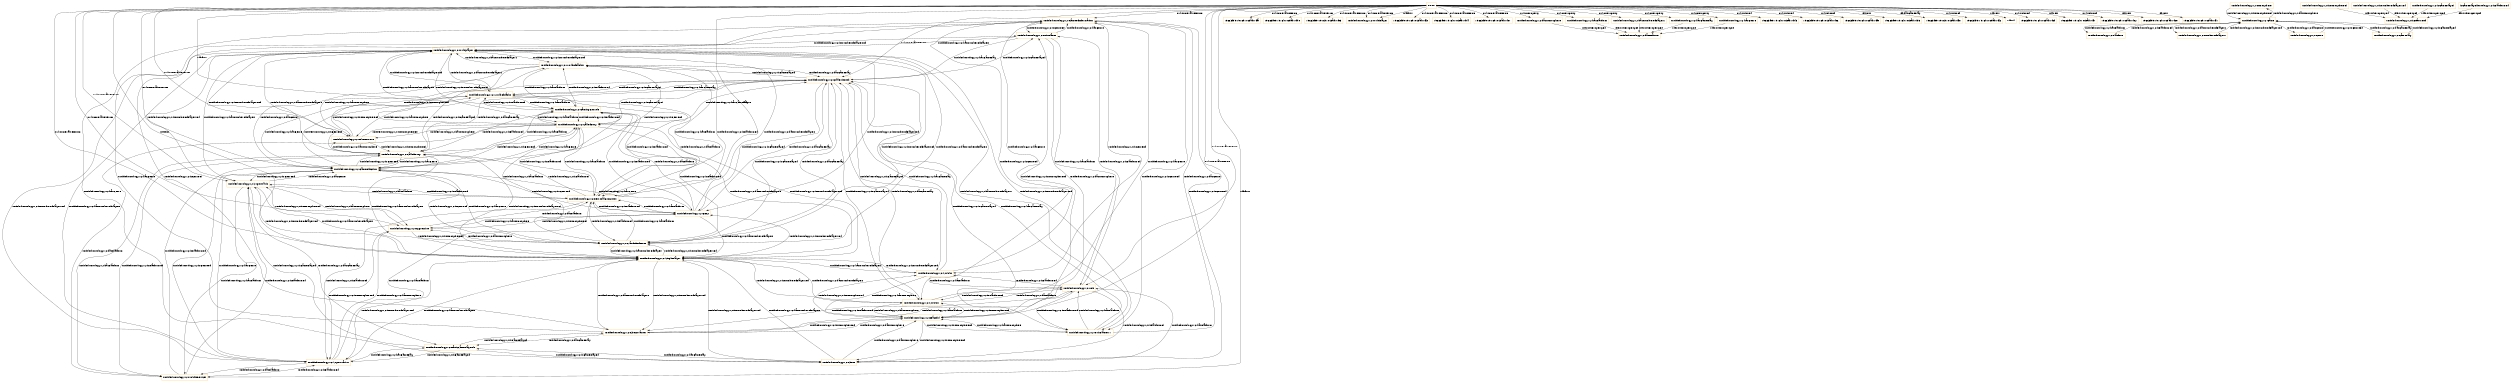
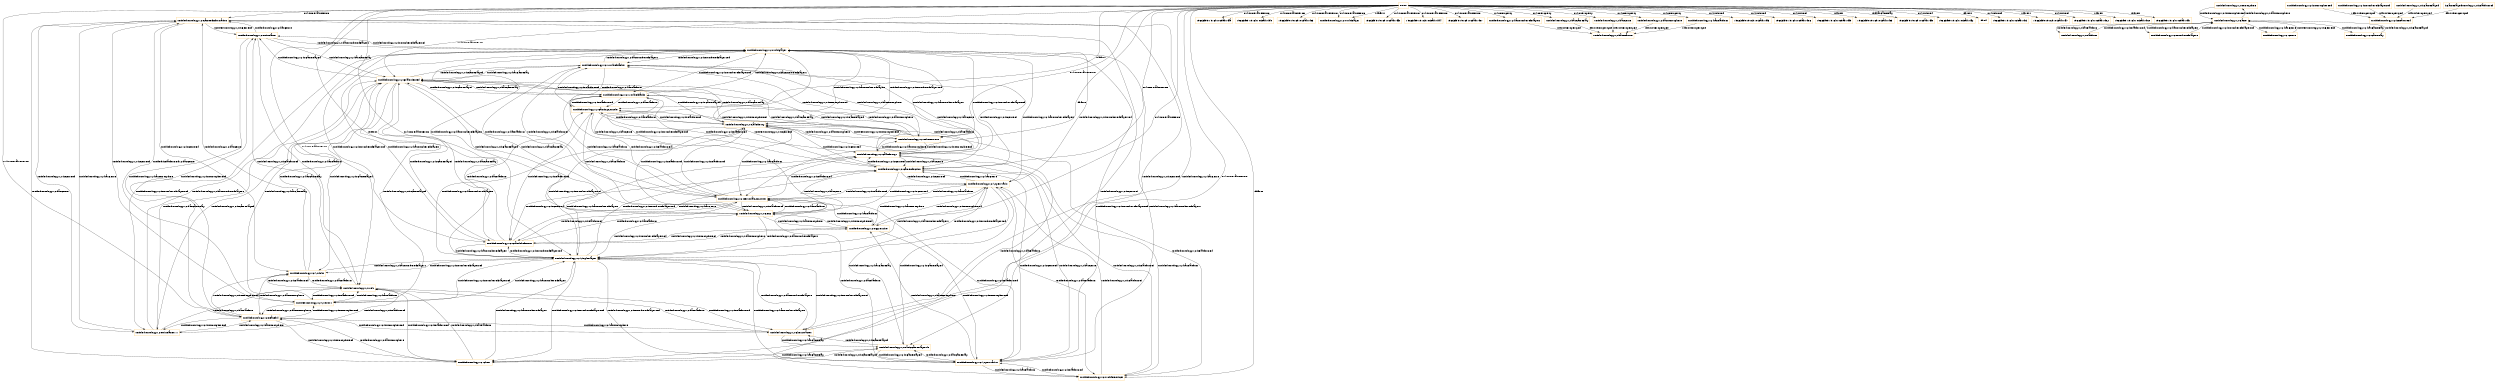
edge "NULL" -> "untitled-ontology-12:SuperMario": now "NULL" -> "untitled-ontology-12:BasicGamePlayRule"
edge "untitled-ontology-12:CallOfDuty" -> "untitled-ontology-12:GameOfAction": removed, label "untitled-ontology-12:hasGenre"
edge "untitled-ontology-12:Sudoku1" -> "untitled-ontology-12:GameOfInformation": label "untitled-ontology-12:hasGenre" -> "untitled-isPlatformOf-12:hasGenre"
